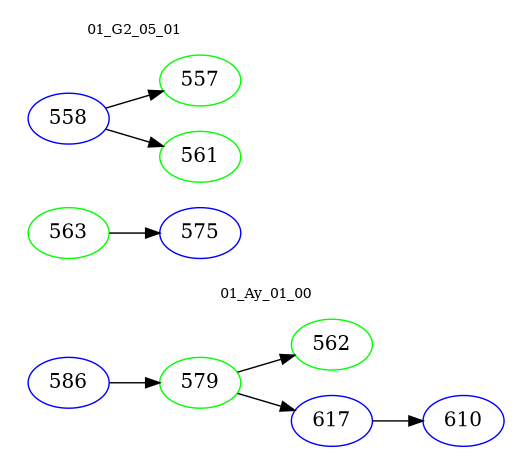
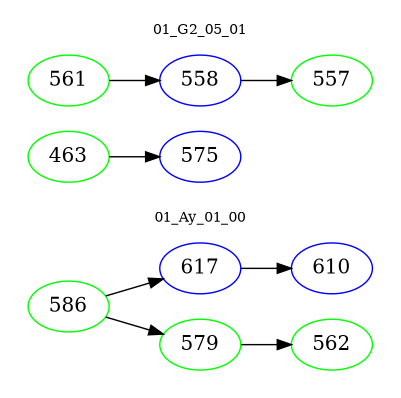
edge "558" -> "561": reversed
node "563": label "563" -> "463"
node "586": color blue -> green
edge "579" -> "617": now "586" -> "617"
